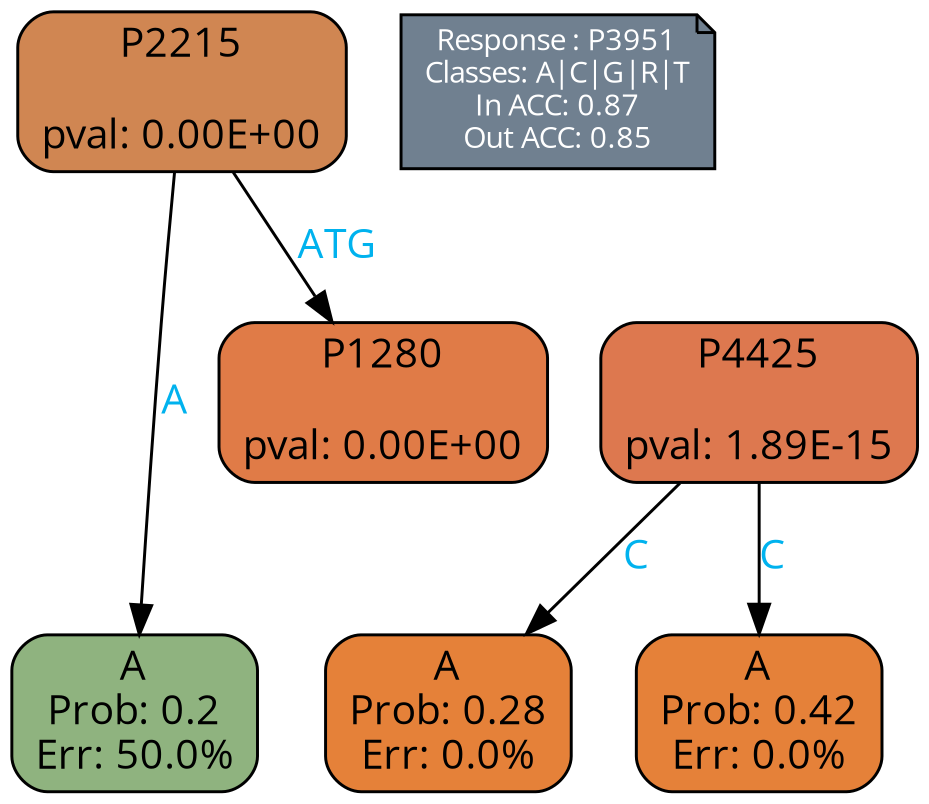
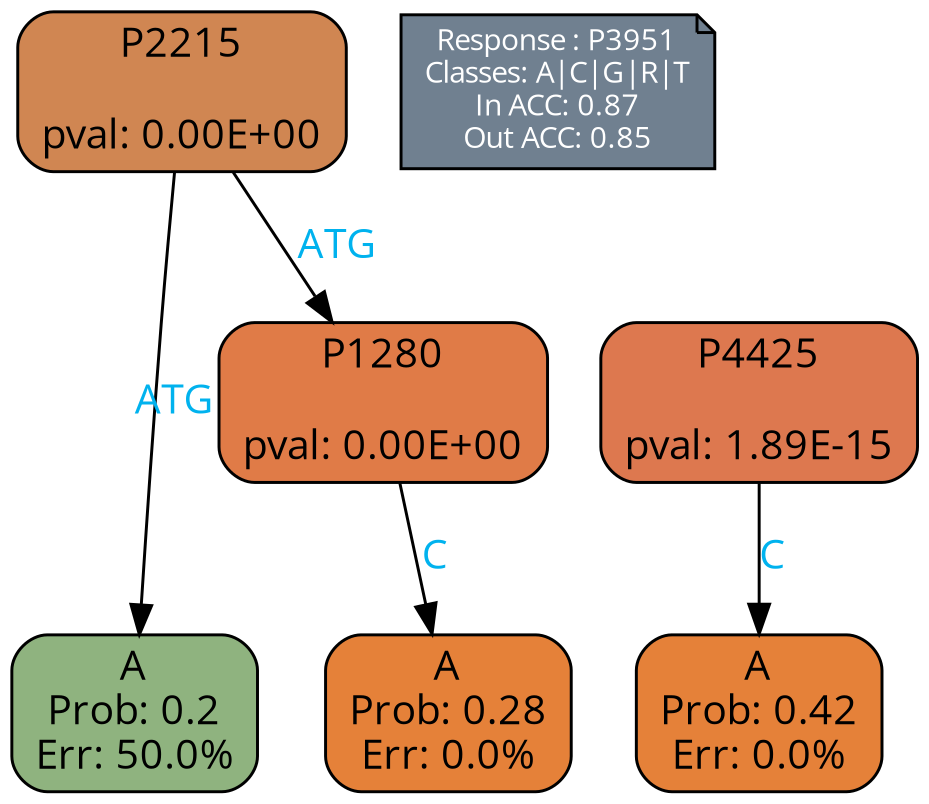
edge "P2215 pval: 0.00E+00" -> "A Prob: 0.2 Err: 50.0%": label "A" -> "ATG"
edge "P4425 pval: 1.89E-15" -> "A Prob: 0.28 Err: 0.0%": now "P1280 pval: 0.00E+00" -> "A Prob: 0.28 Err: 0.0%"
